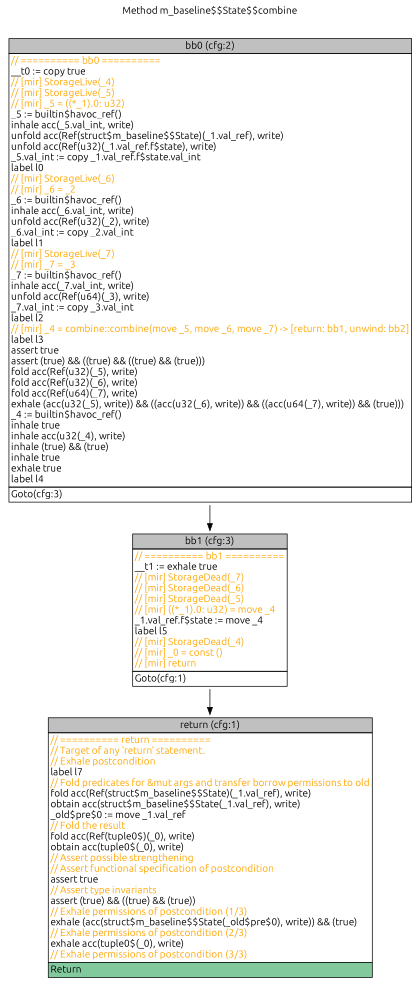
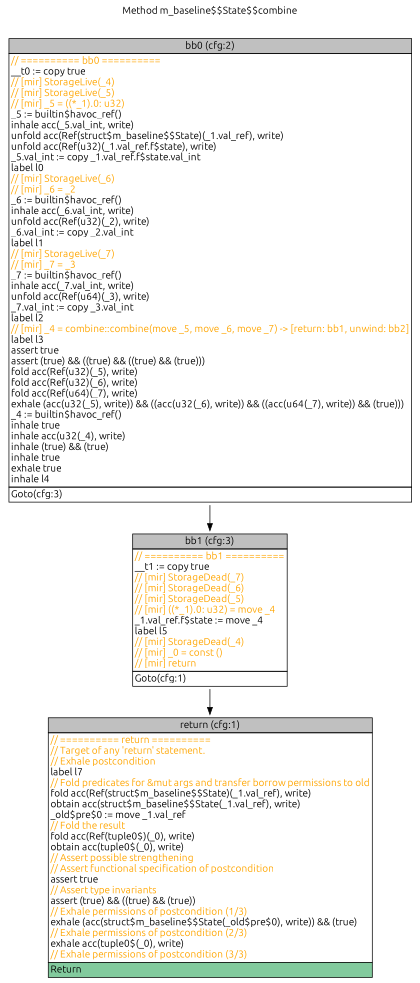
node "bb0 (cfg:2)": text "label l4" -> "inhale l4"
node "bb1 (cfg:3)": text "__t1 := exhale true" -> "__t1 := copy true"
